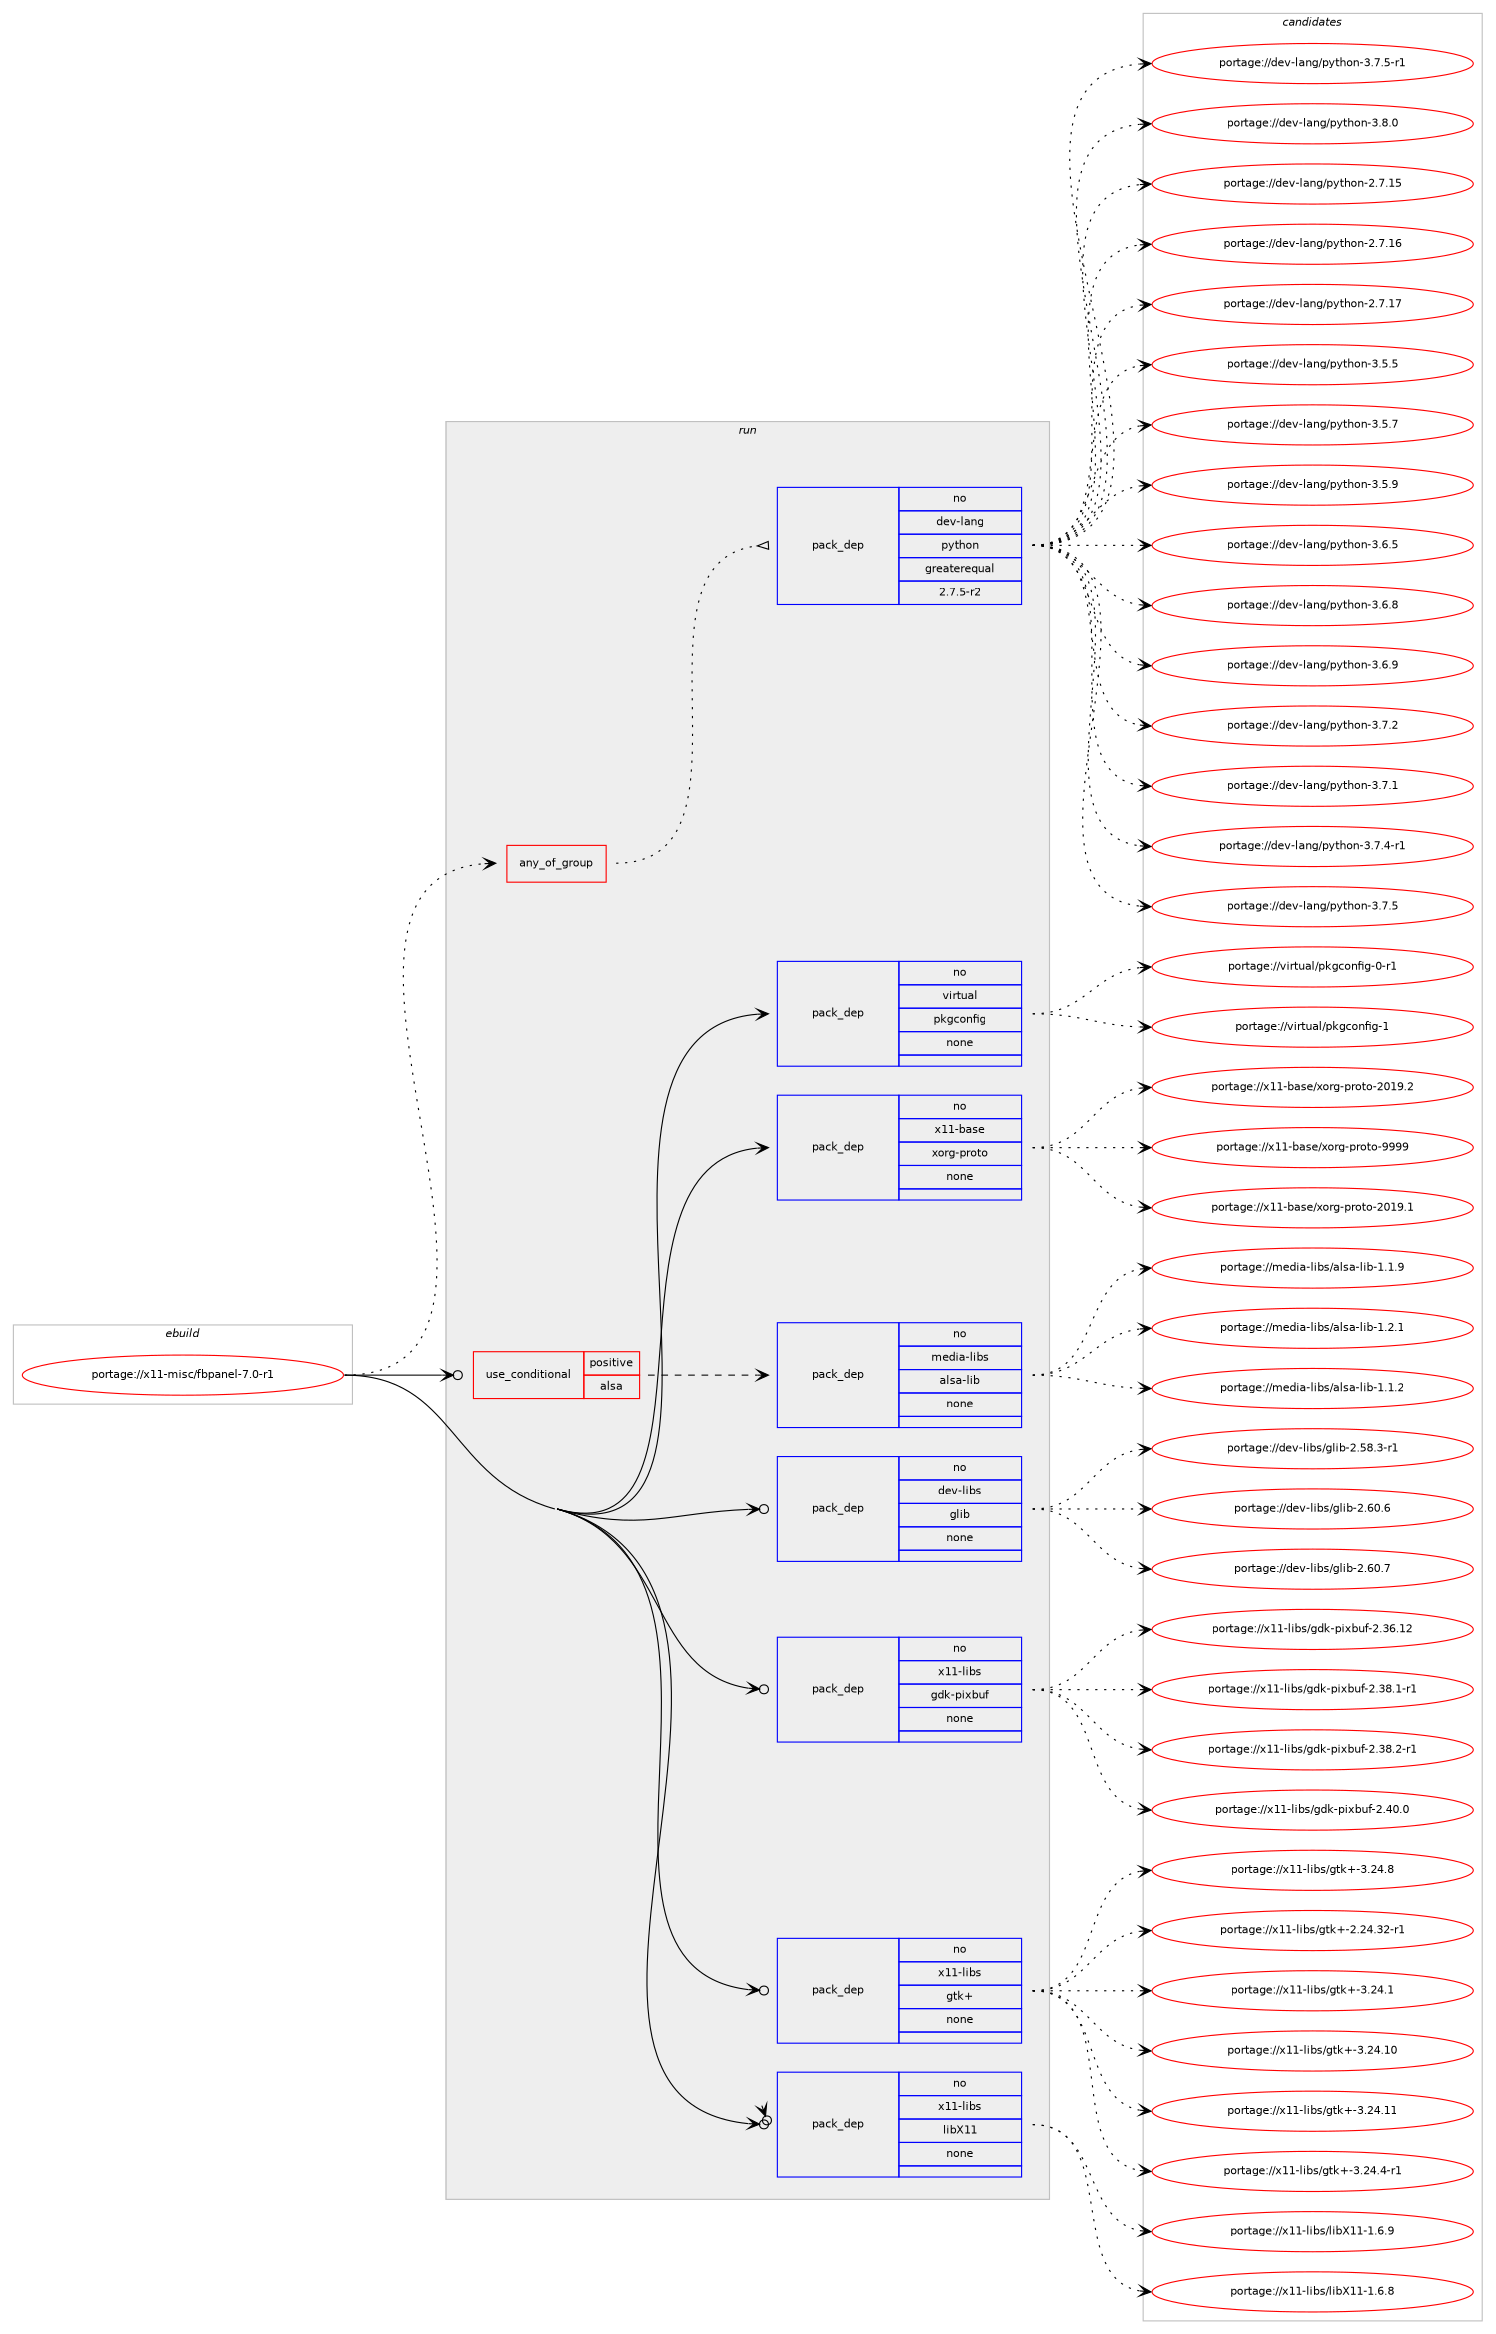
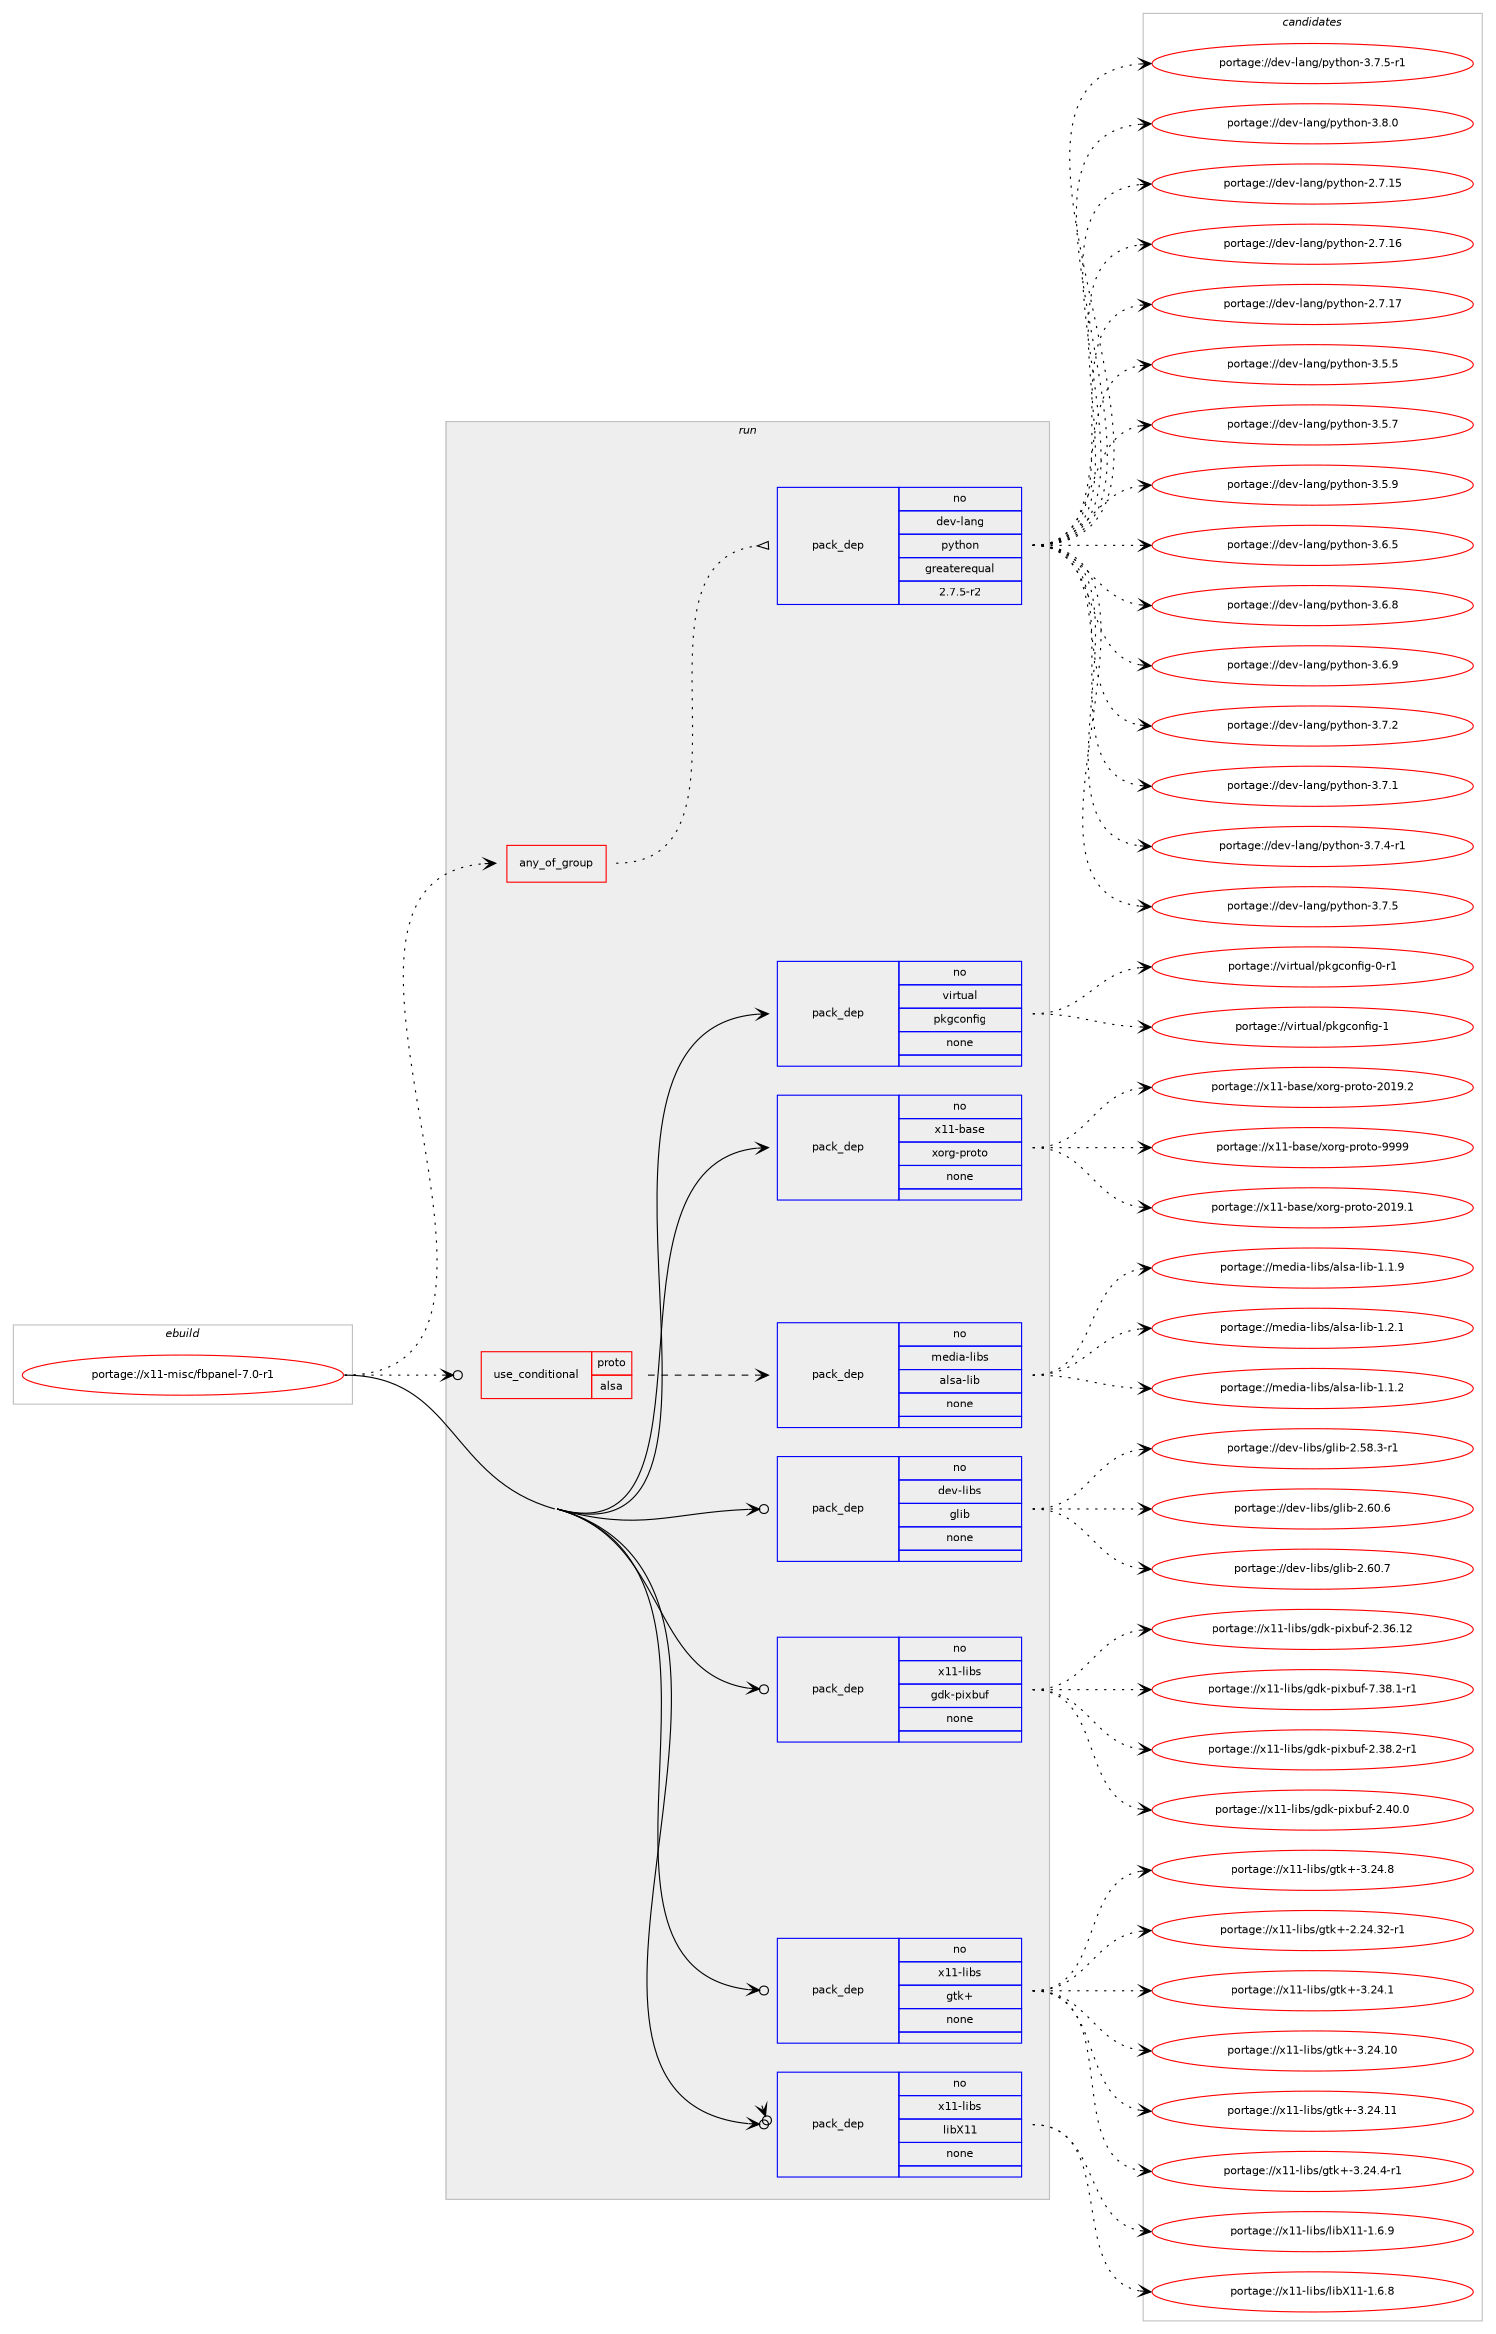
node "use_conditional": text "positive" -> "proto"
edge "portage://x11-misc/fbpanel-7.0-r1" -> "use_conditional": style solid -> dotted
node "portage://x11-libs/gdk-pixbuf-2.38.1-r1": label "portage://x11-libs/gdk-pixbuf-2.38.1-r1" -> "portage://x11-libs/gdk-pixbuf-7.38.1-r1"
